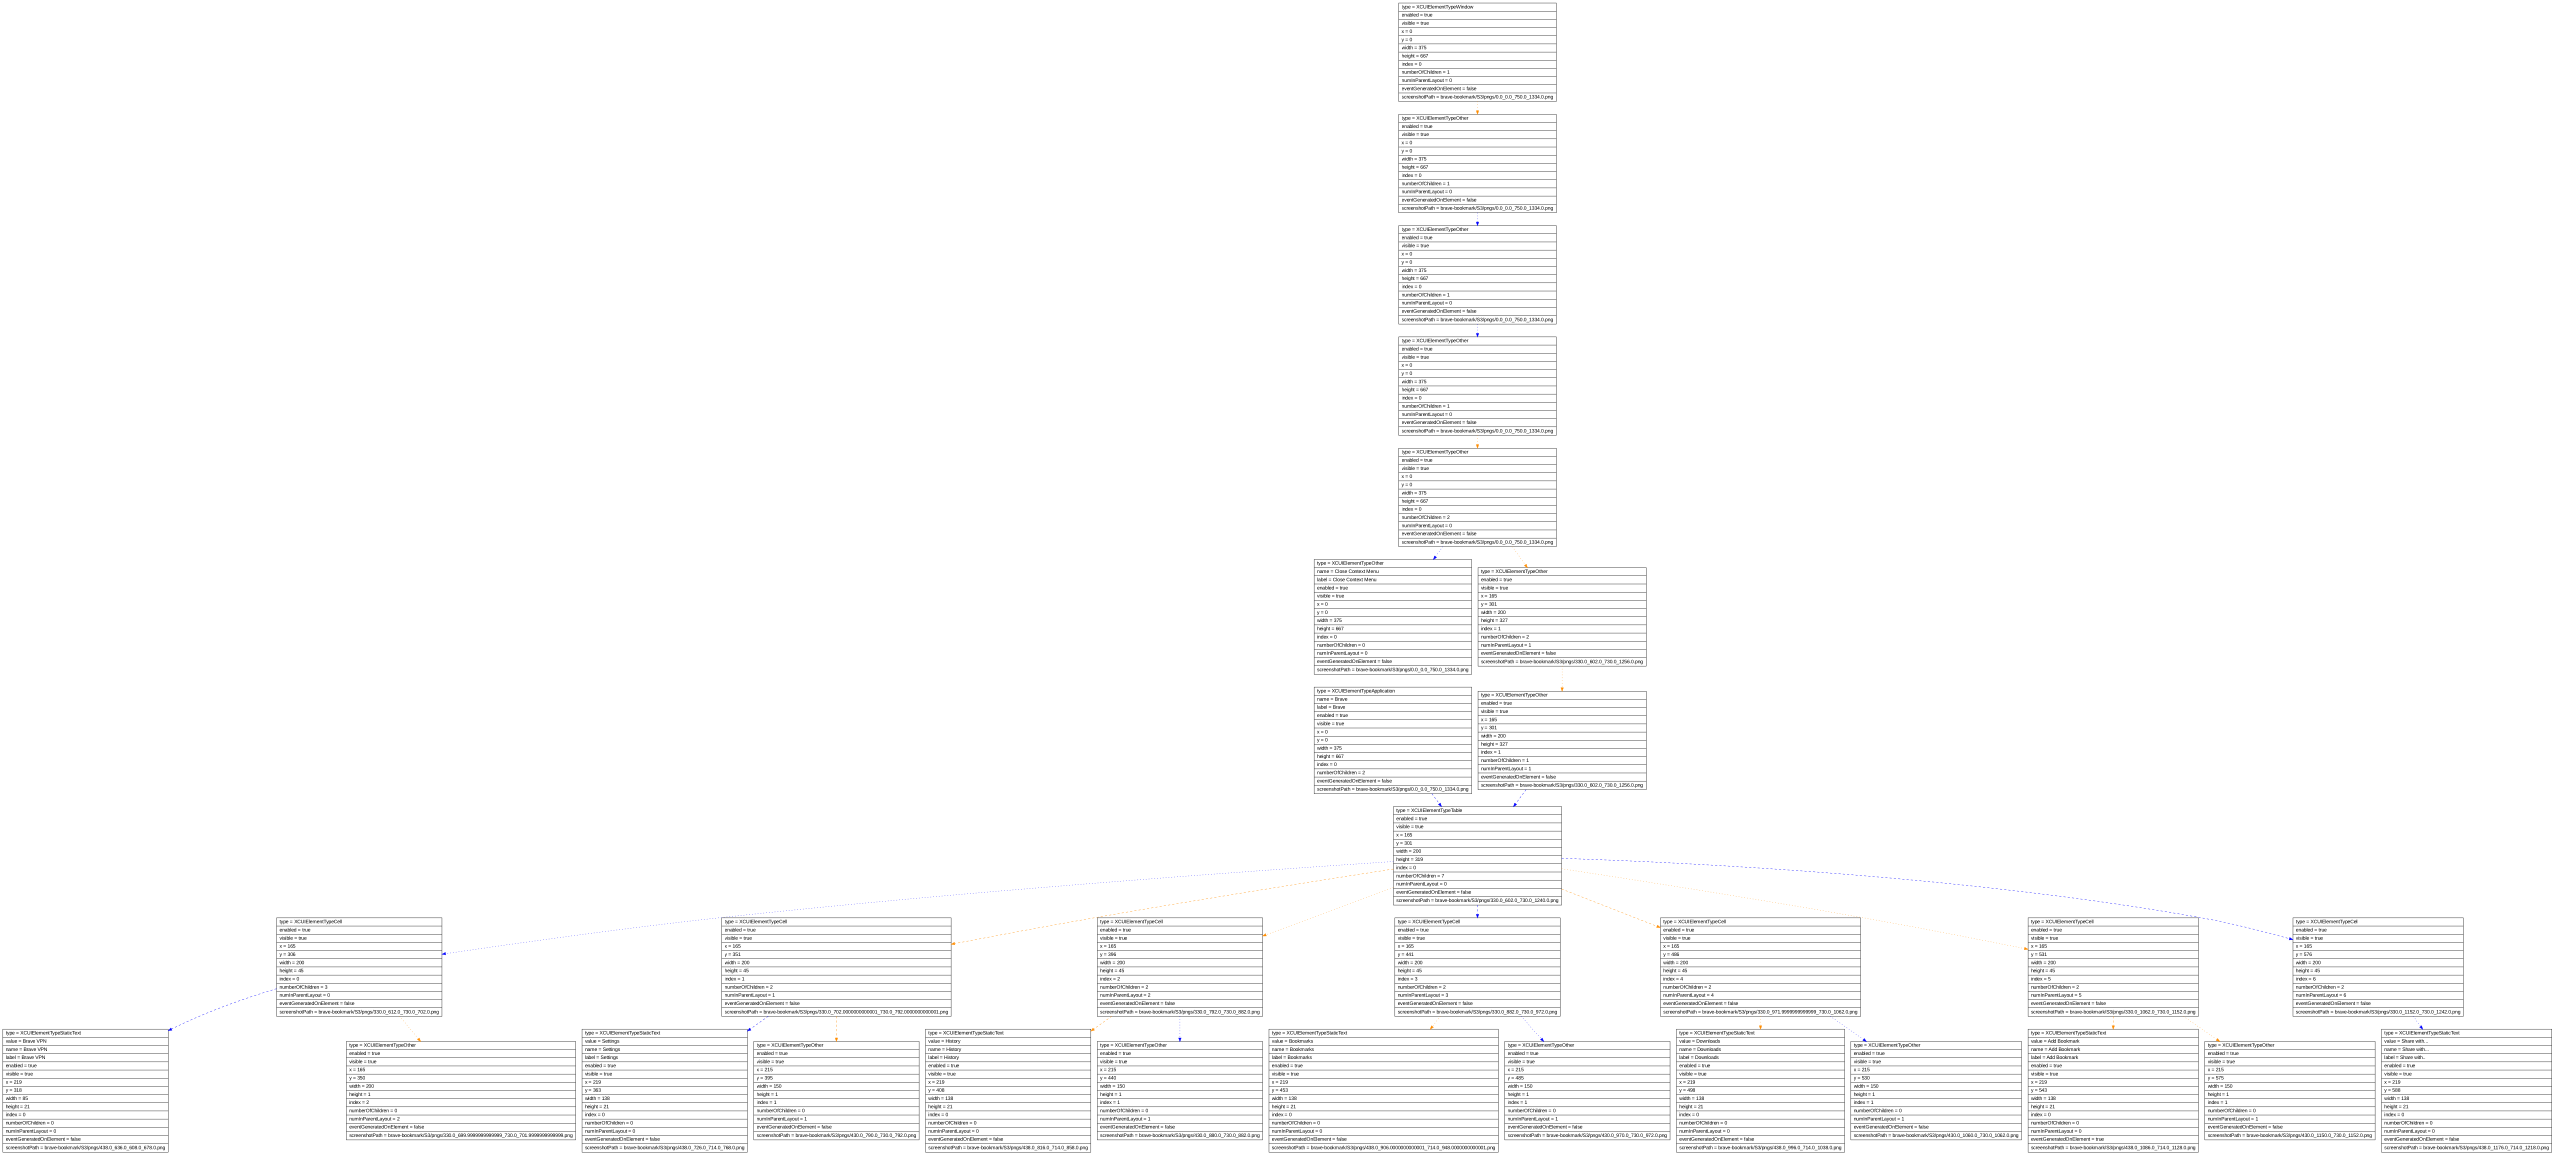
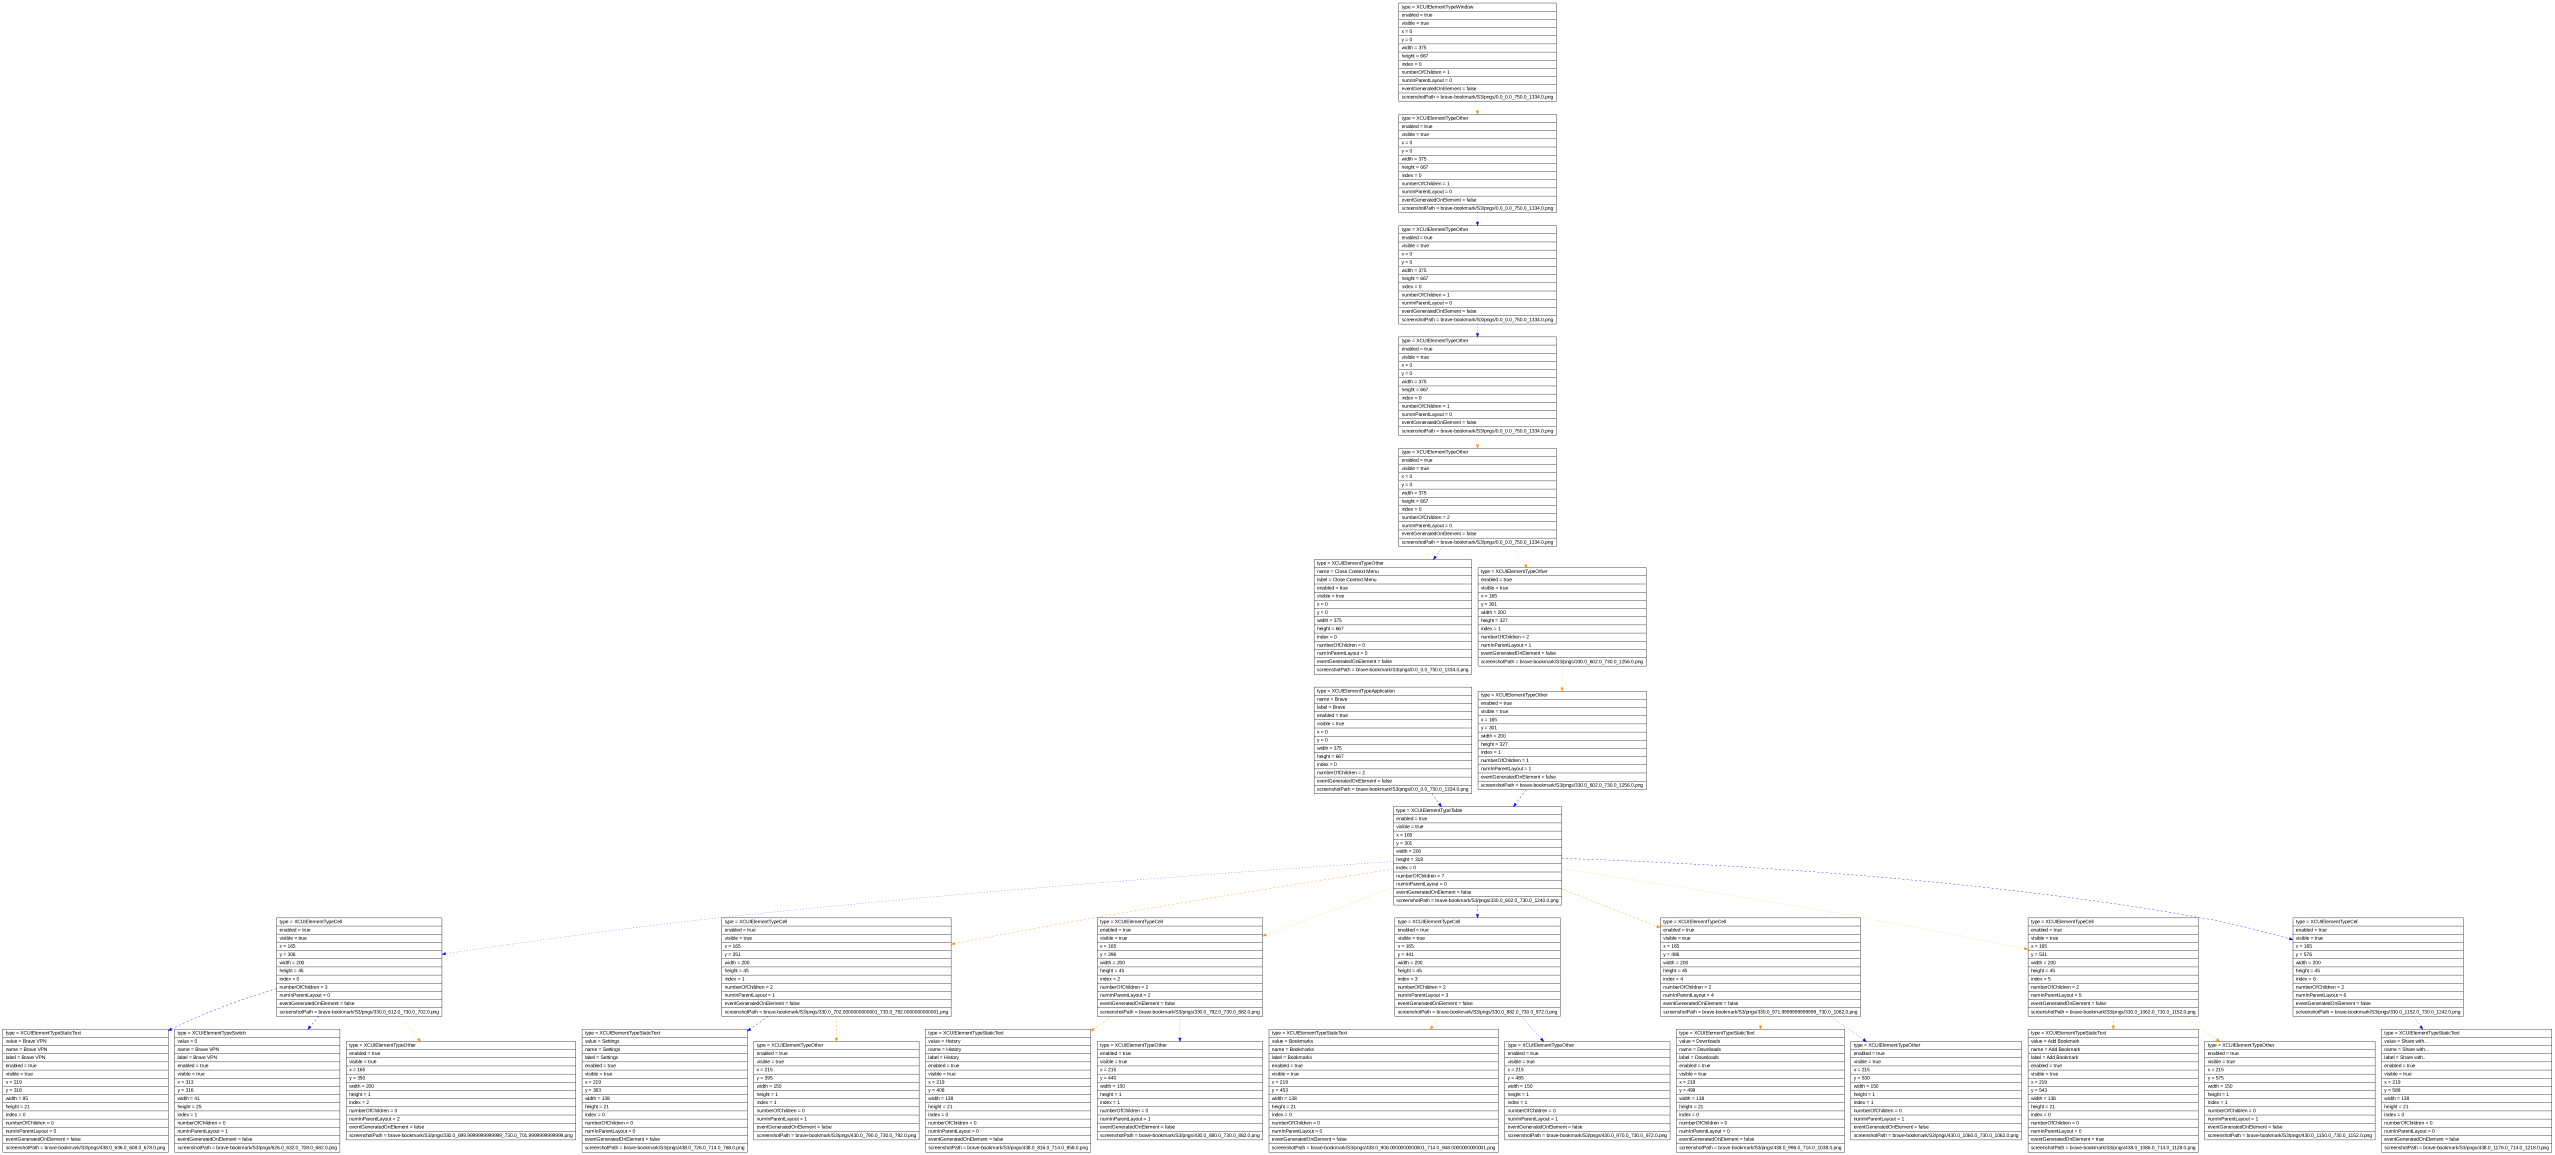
node "type = XCUIElementTypeSwitch": added
